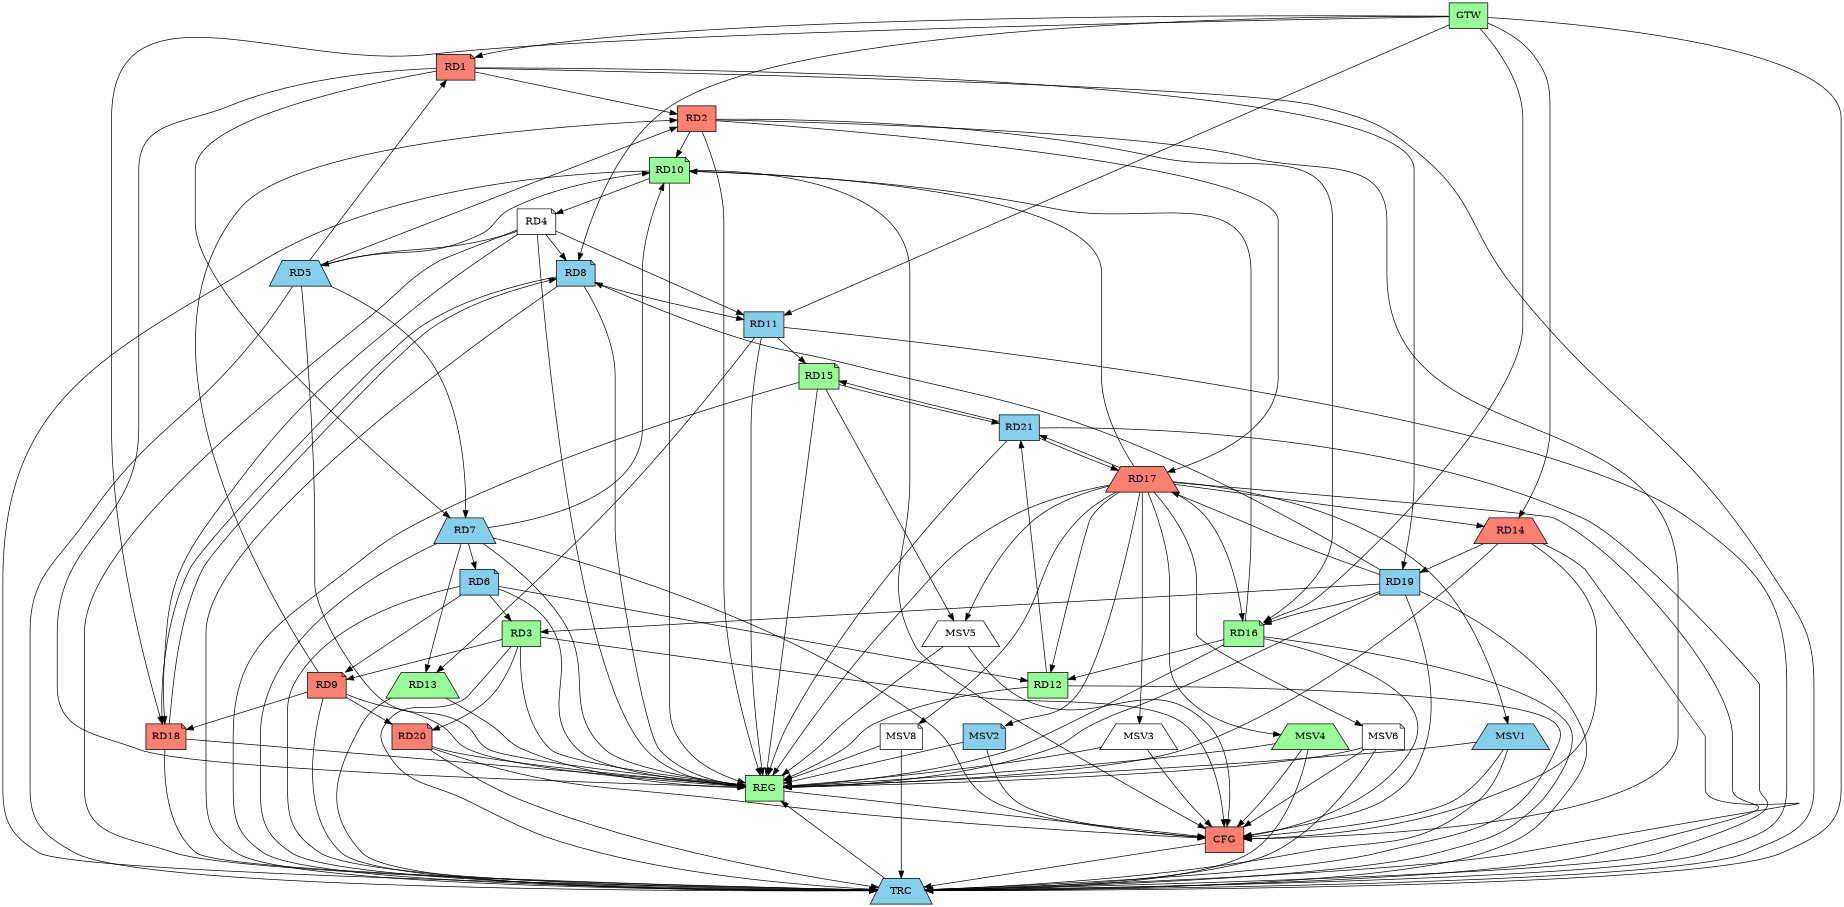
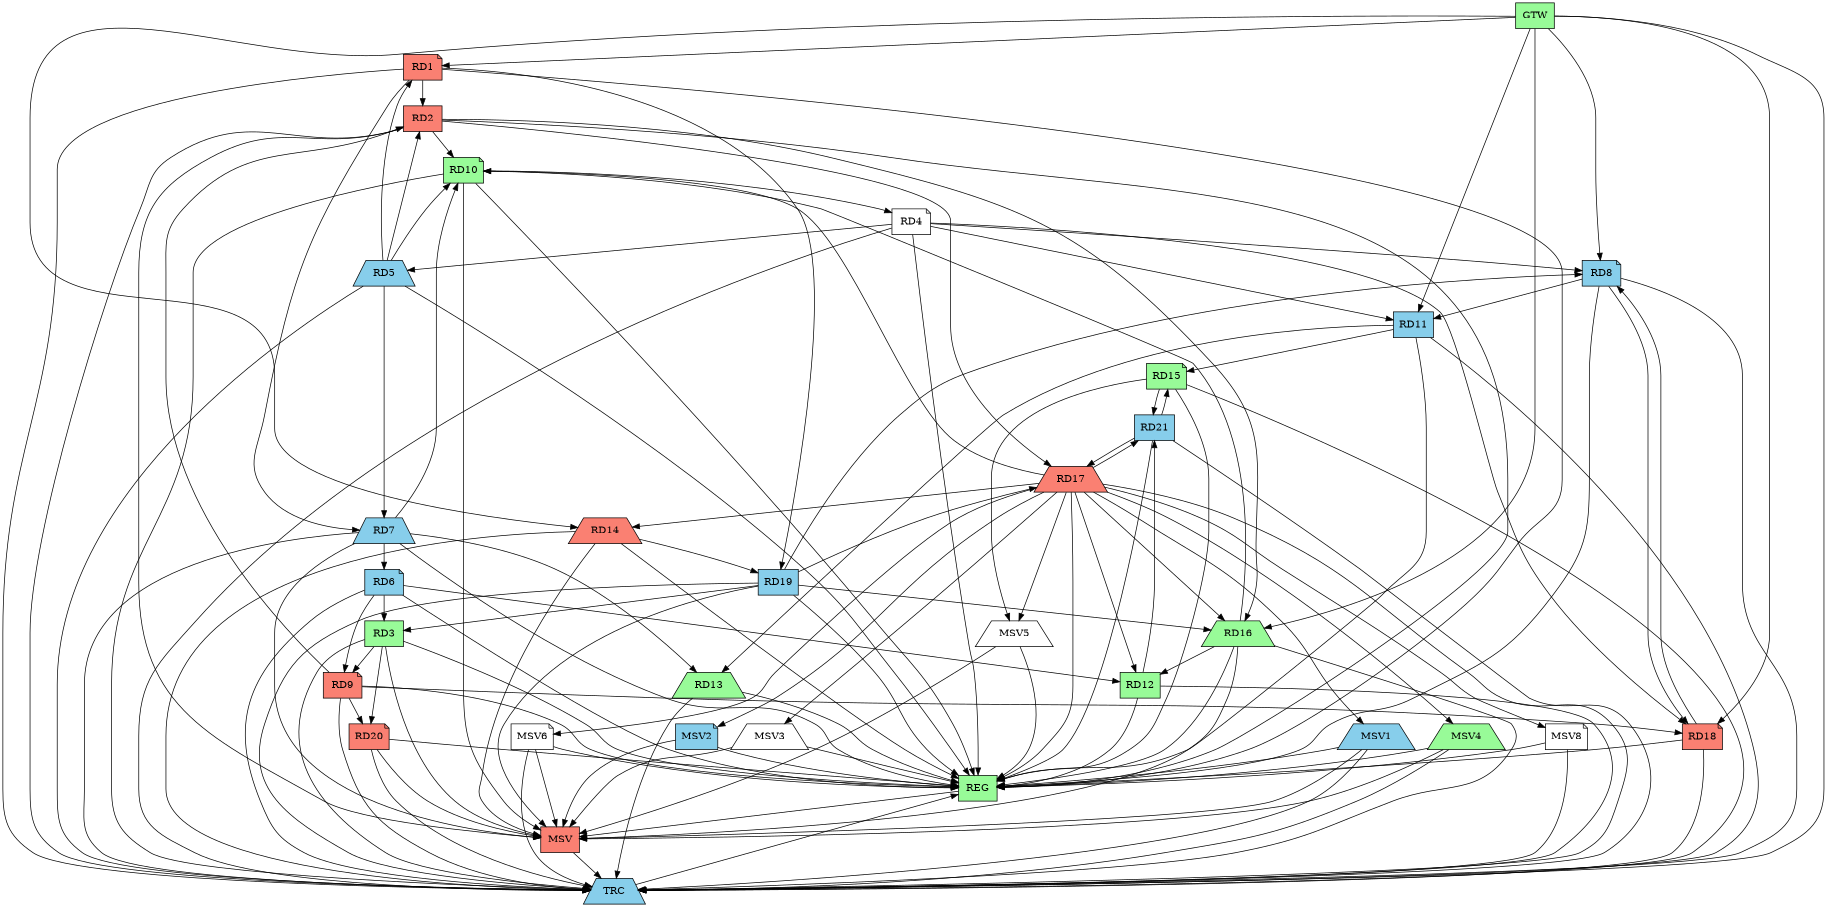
node "RD16": shape note -> trapezium
edge "RD2" -> "TRC": added
node "CFG": label "CFG" -> "MSV"
